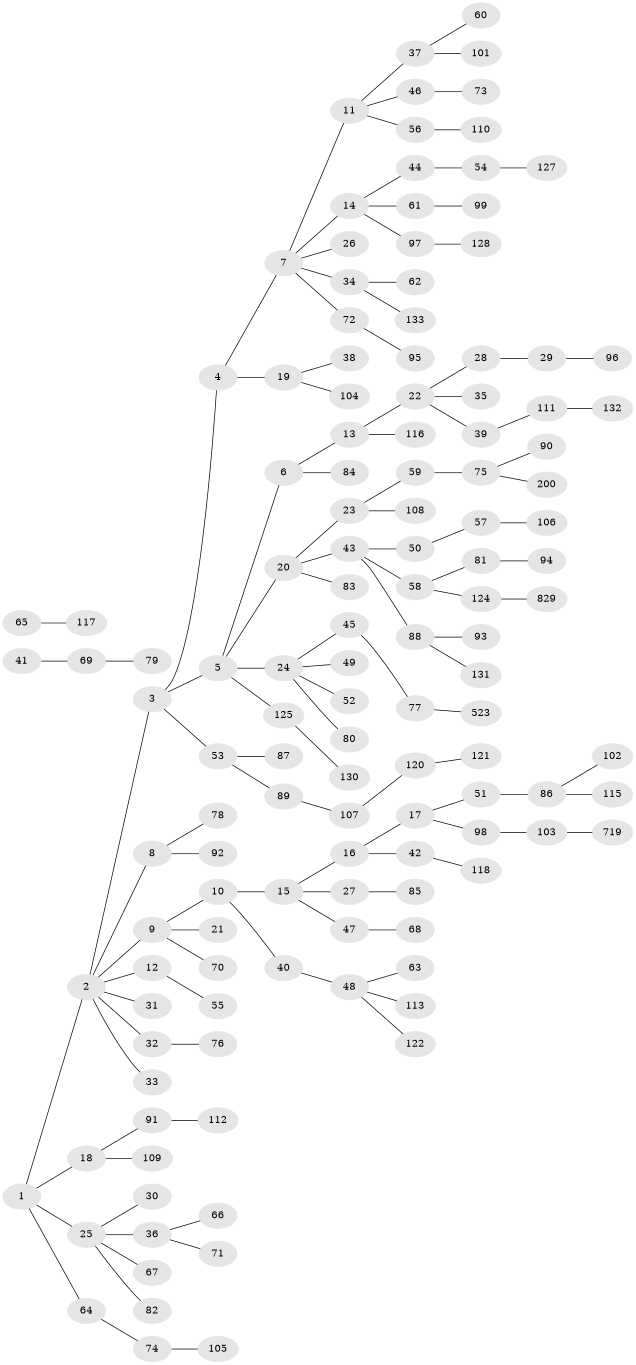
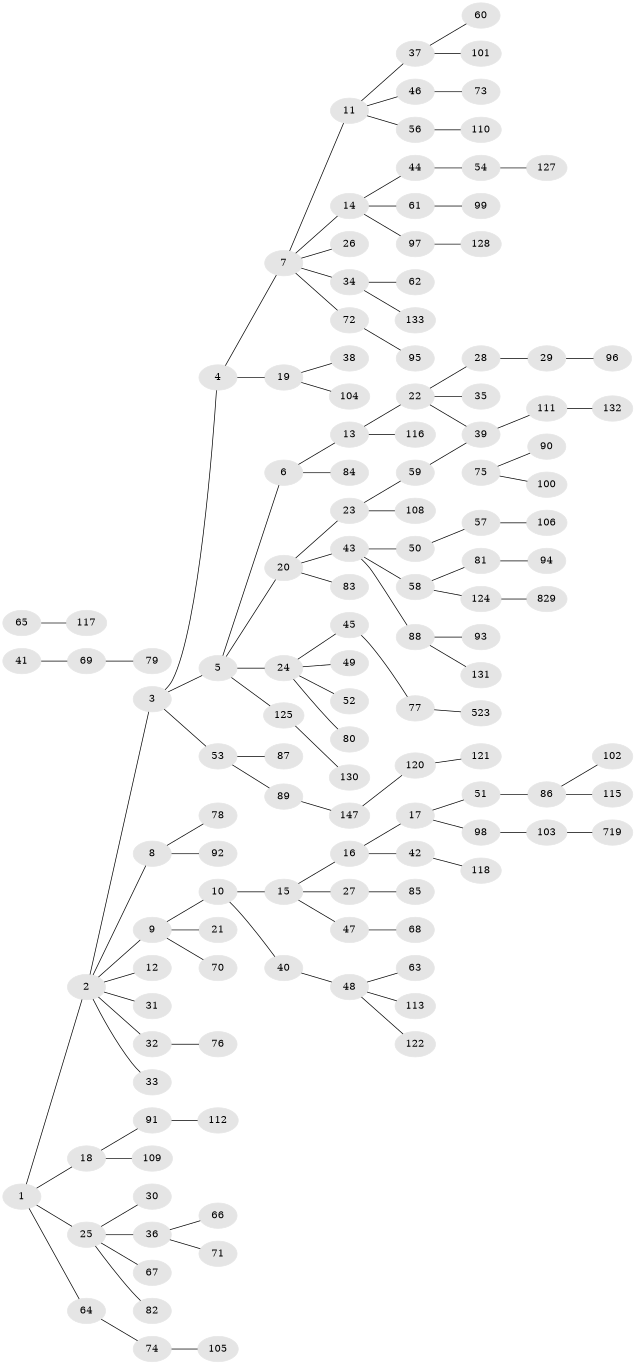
edge "59" -- "75": now "59" -- "39"
node "200": label "200" -> "100"
node "107": label "107" -> "147"
node "55": removed
